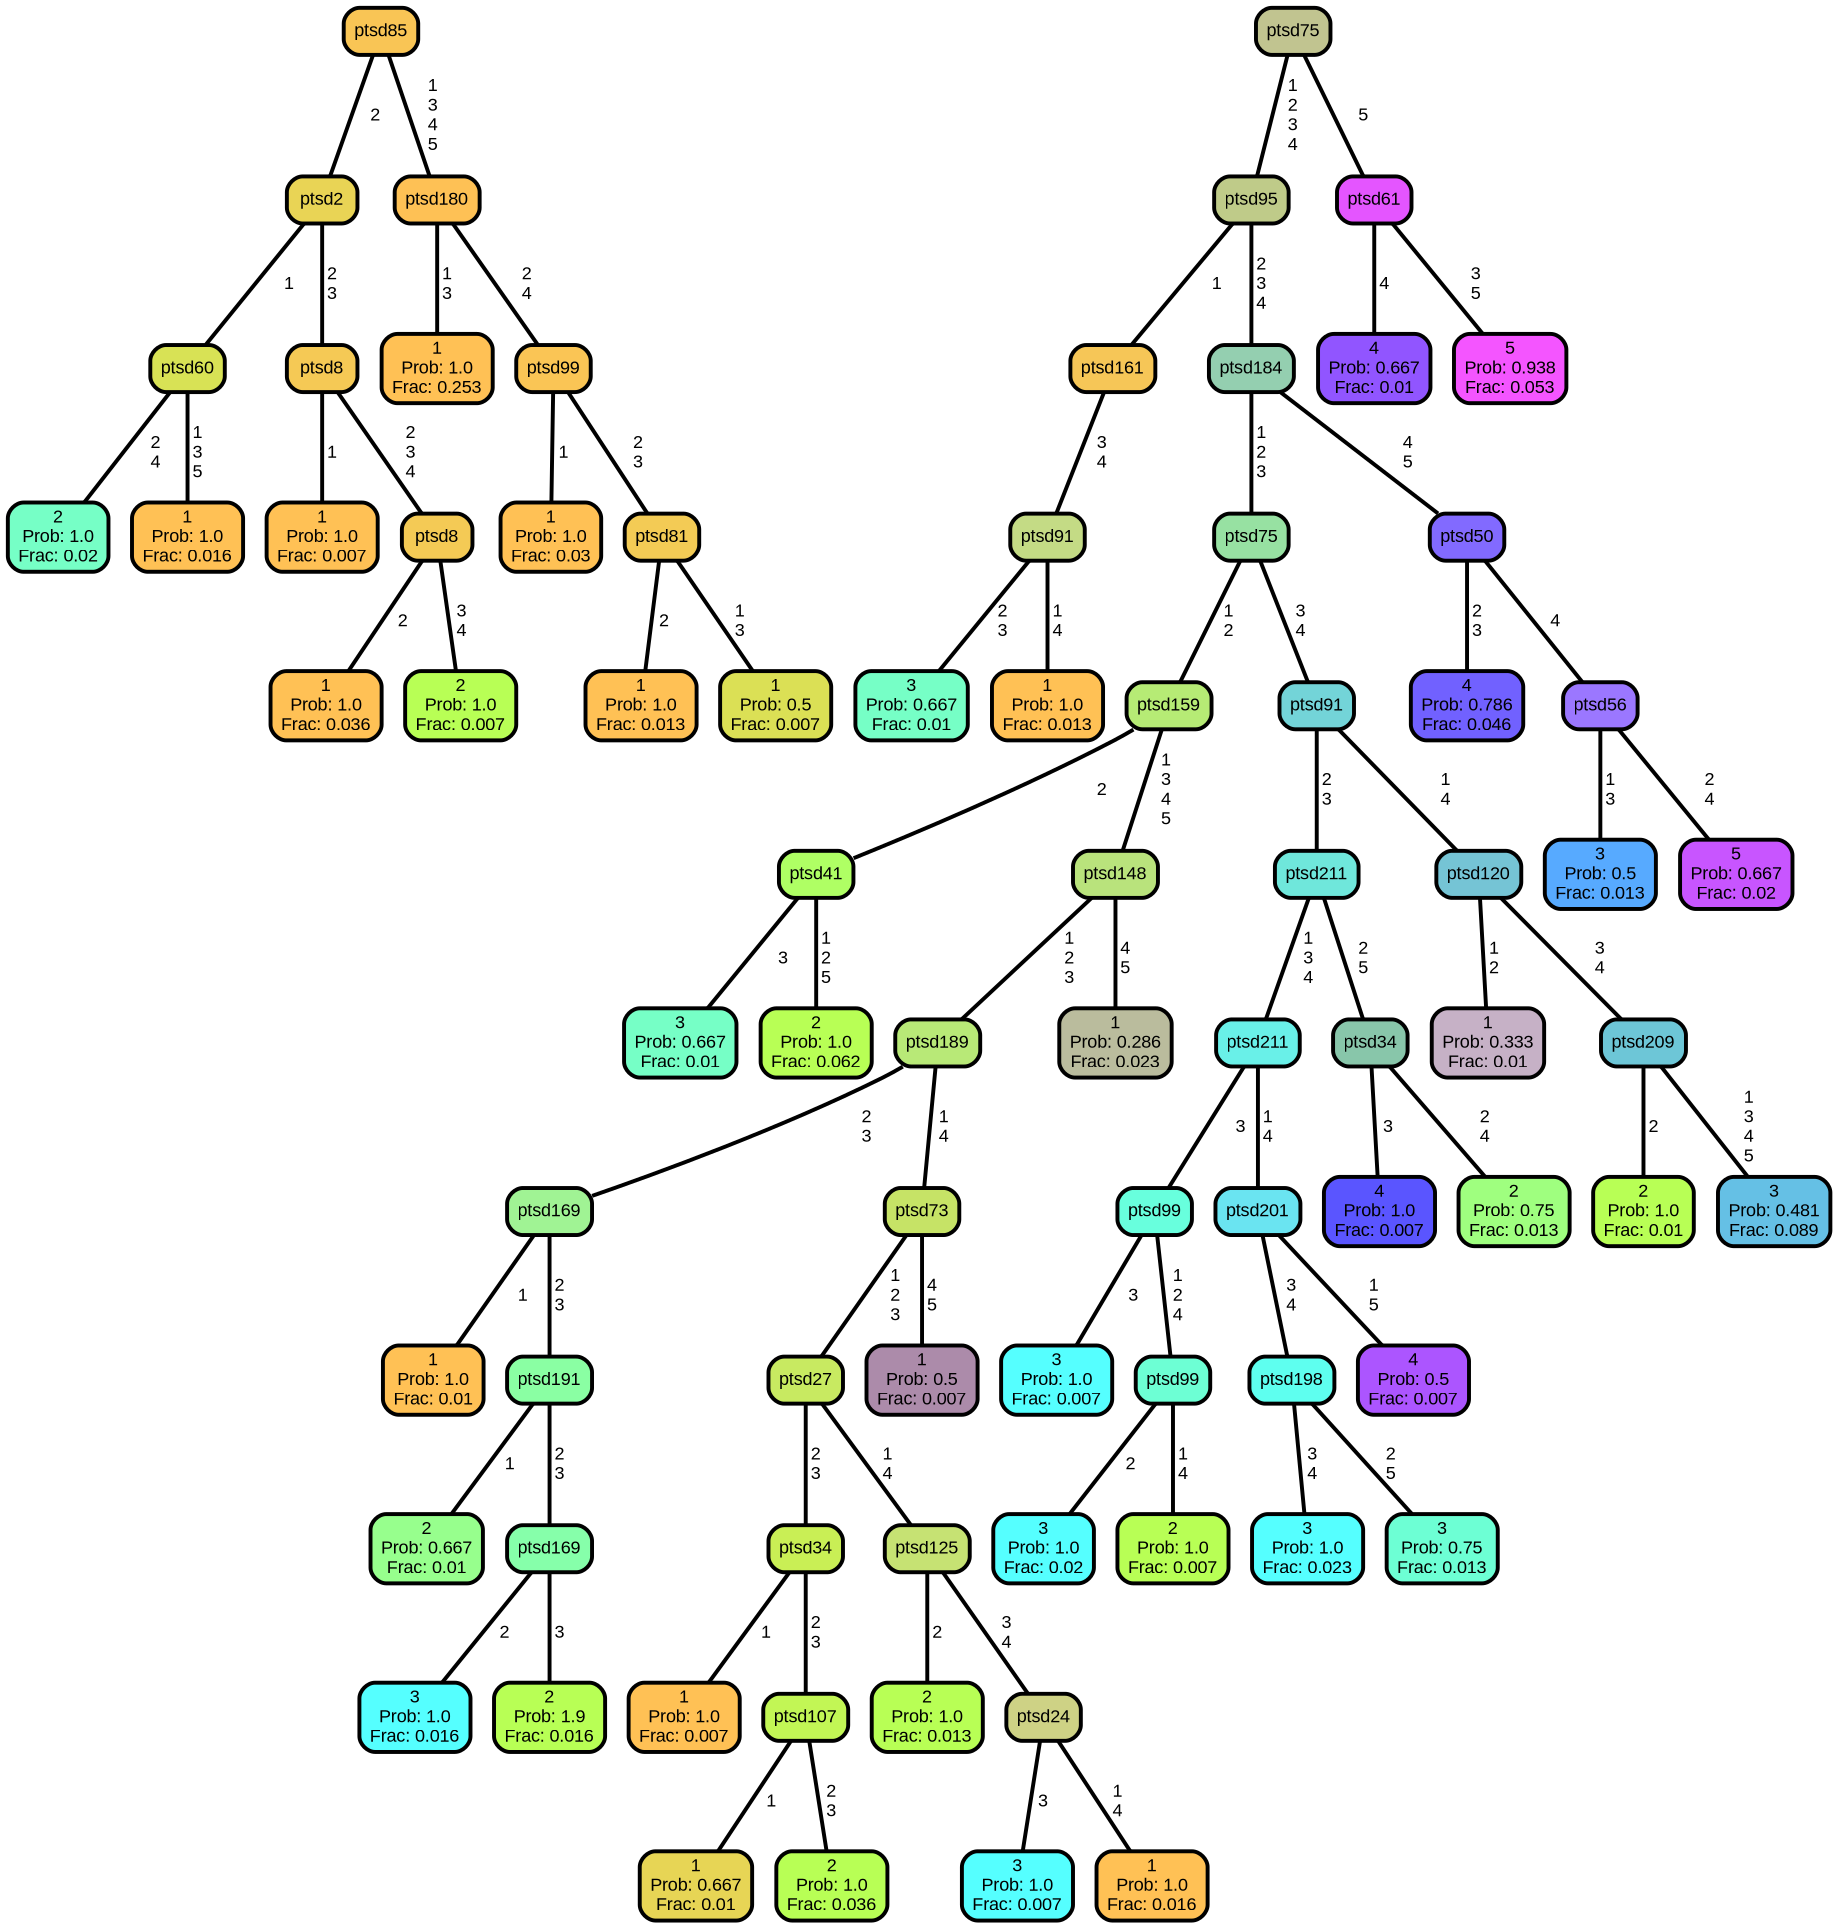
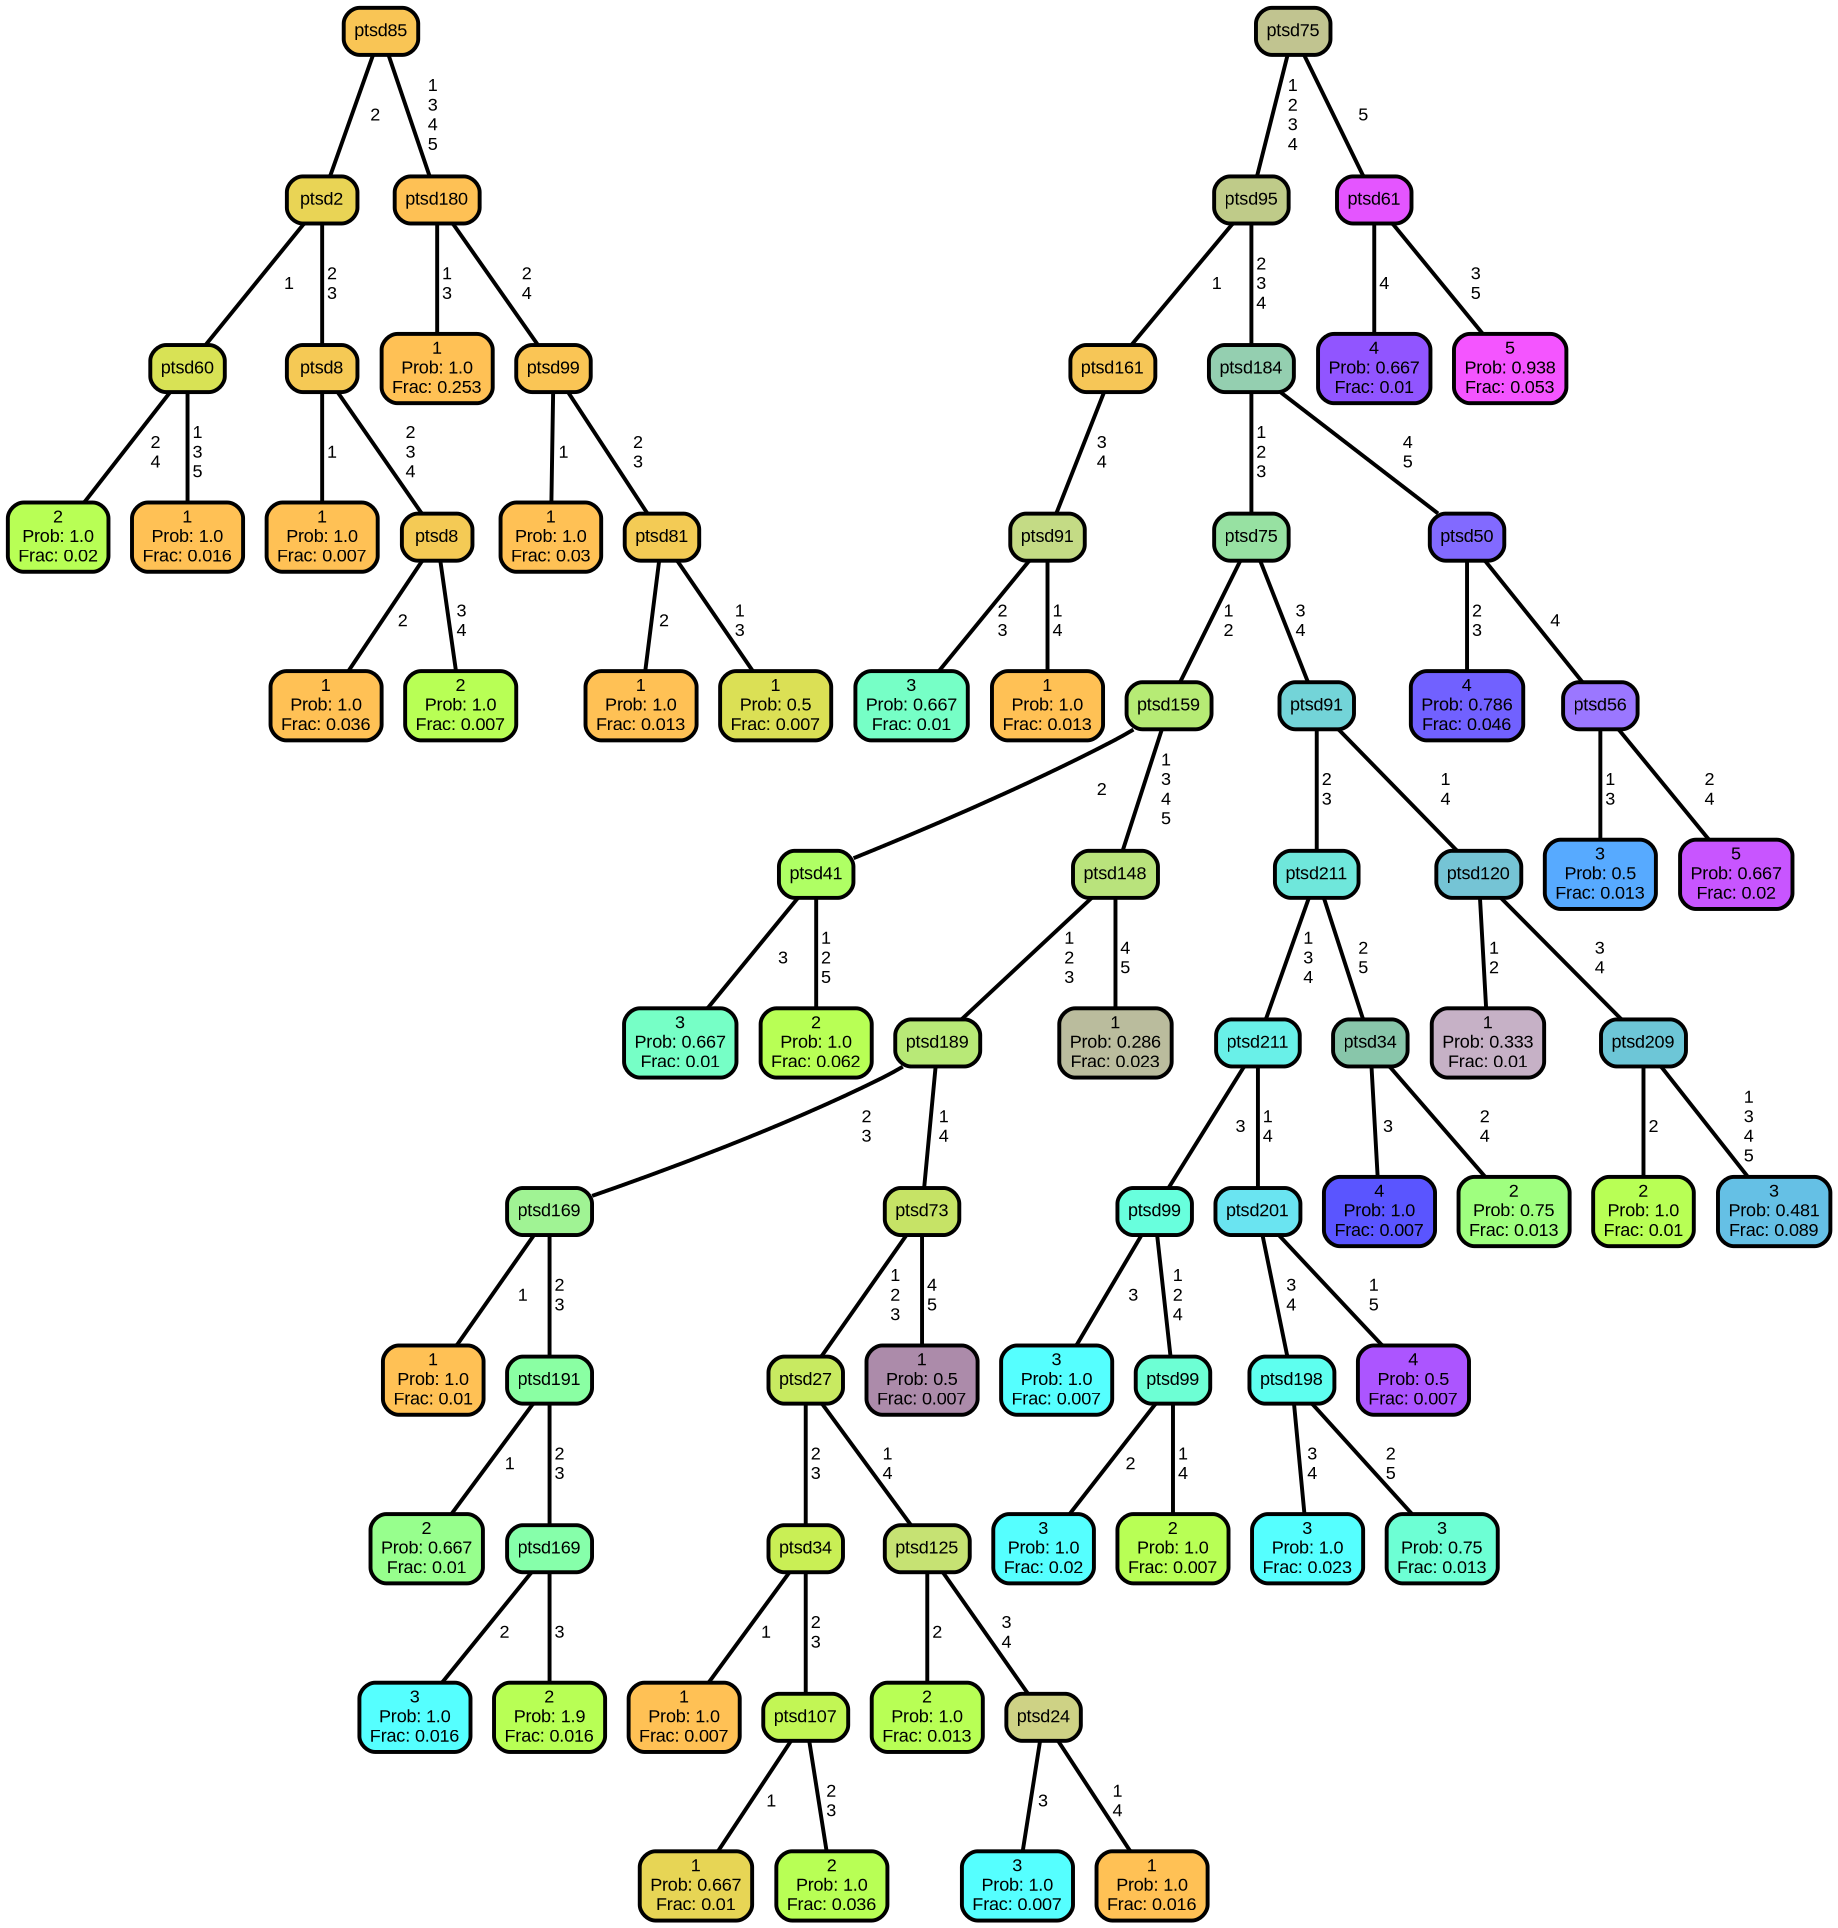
node "2 Prob: 1.0 Frac: 0.02": fillcolor #76ffc6 -> #b8ff55
